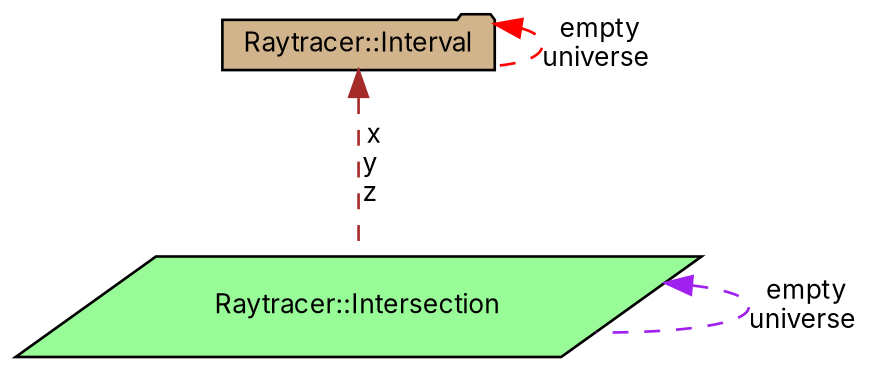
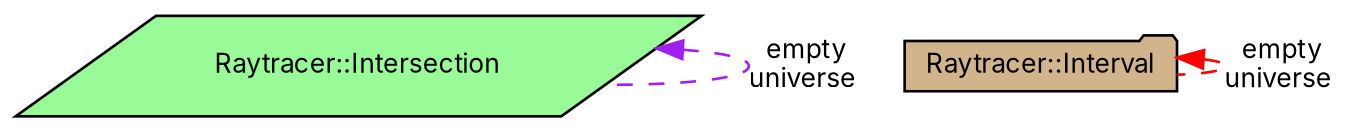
edge "Raytracer::Intersection" -> "Raytracer::Interval": removed, label "x y z"
